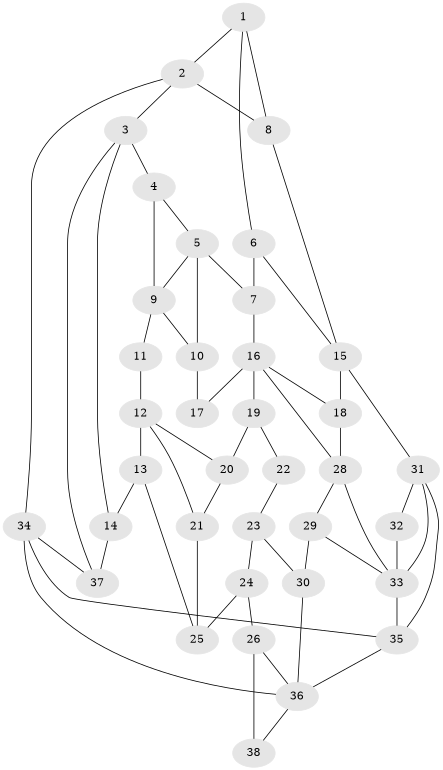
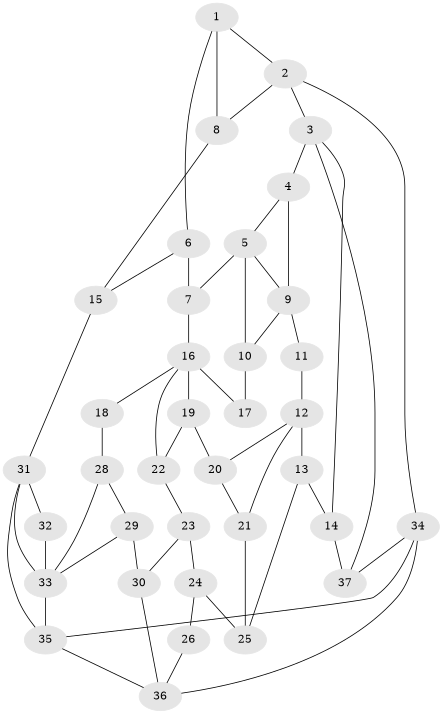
edge "15" -- "18": removed
edge "16" -- "28": now "16" -- "22"
node "38": removed
